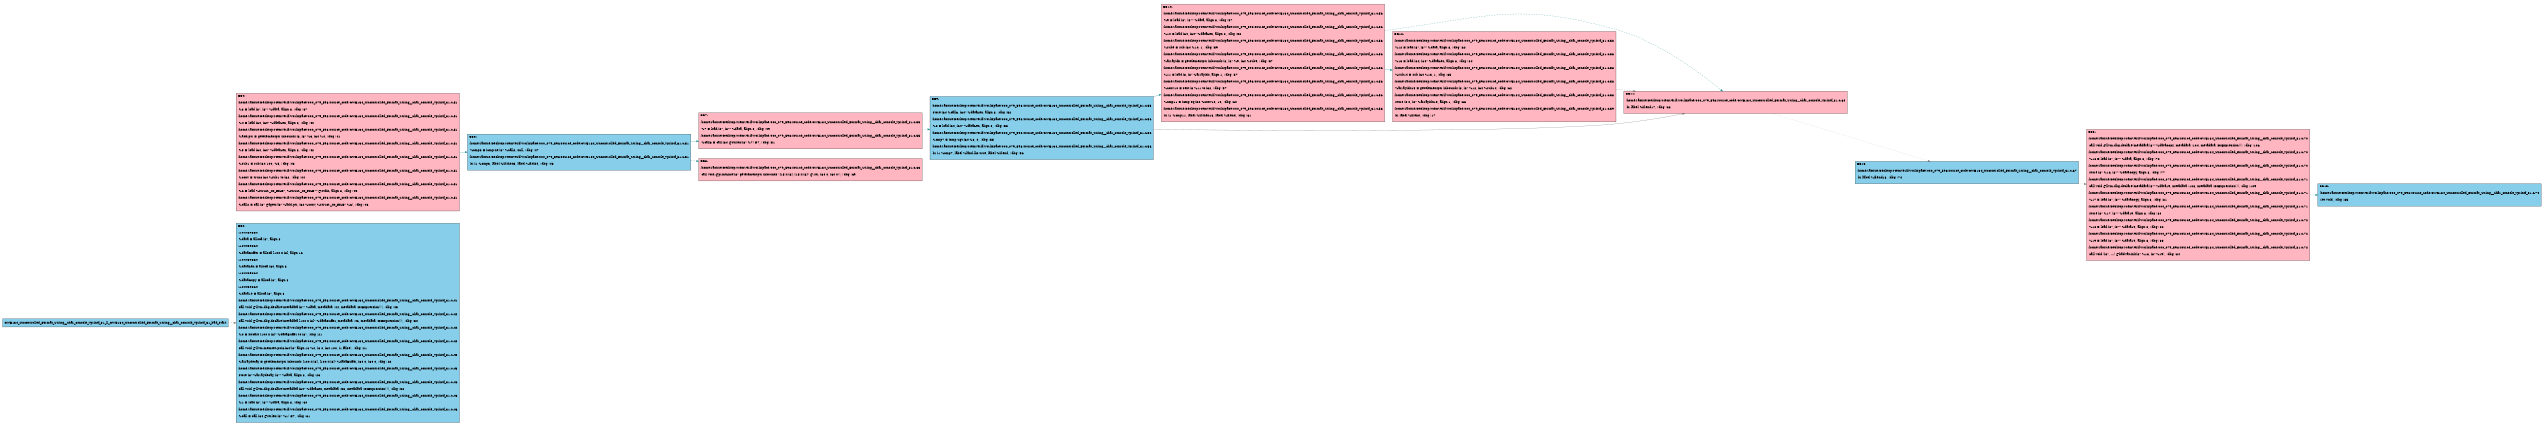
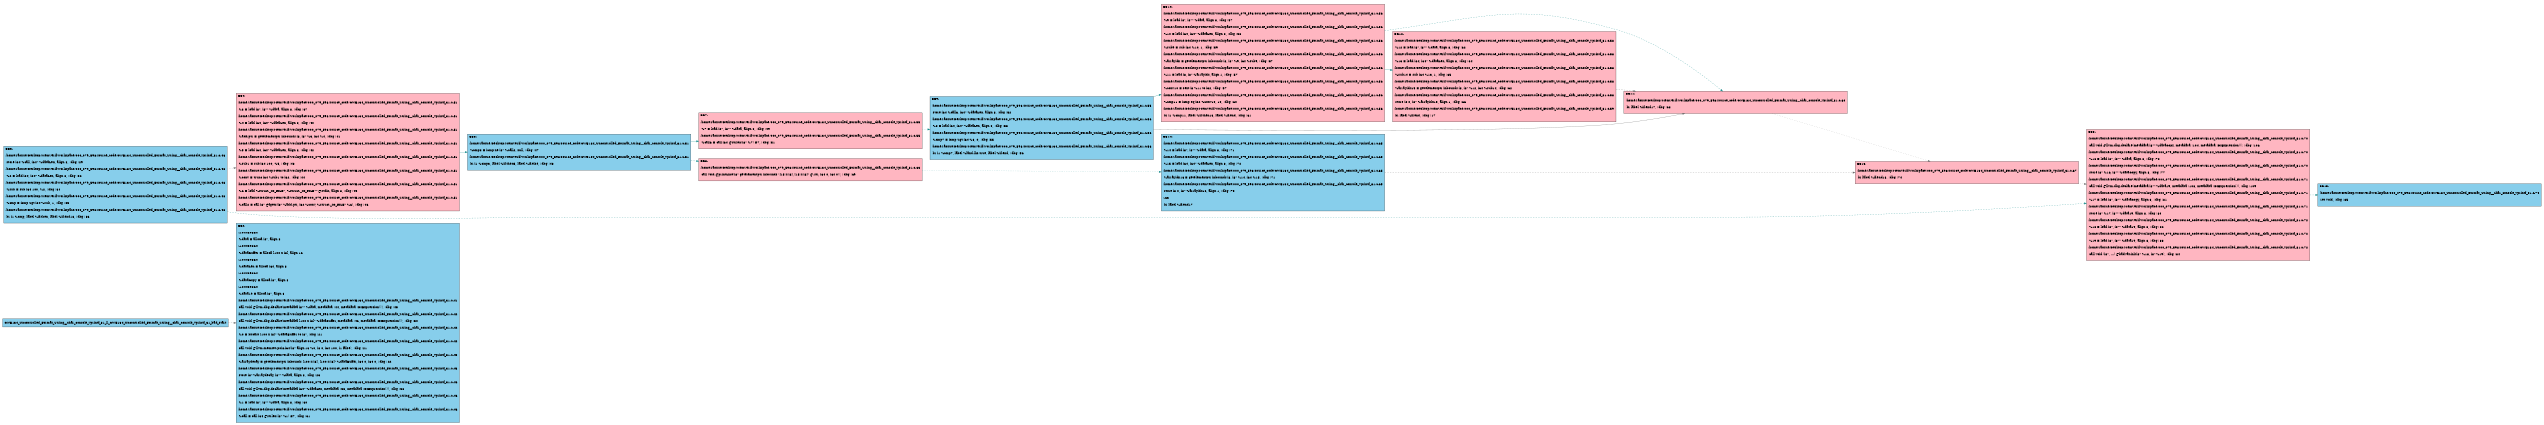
node "BB14:": added
node "BB13:": fillcolor skyblue -> lightpink
node "BB3:": added
